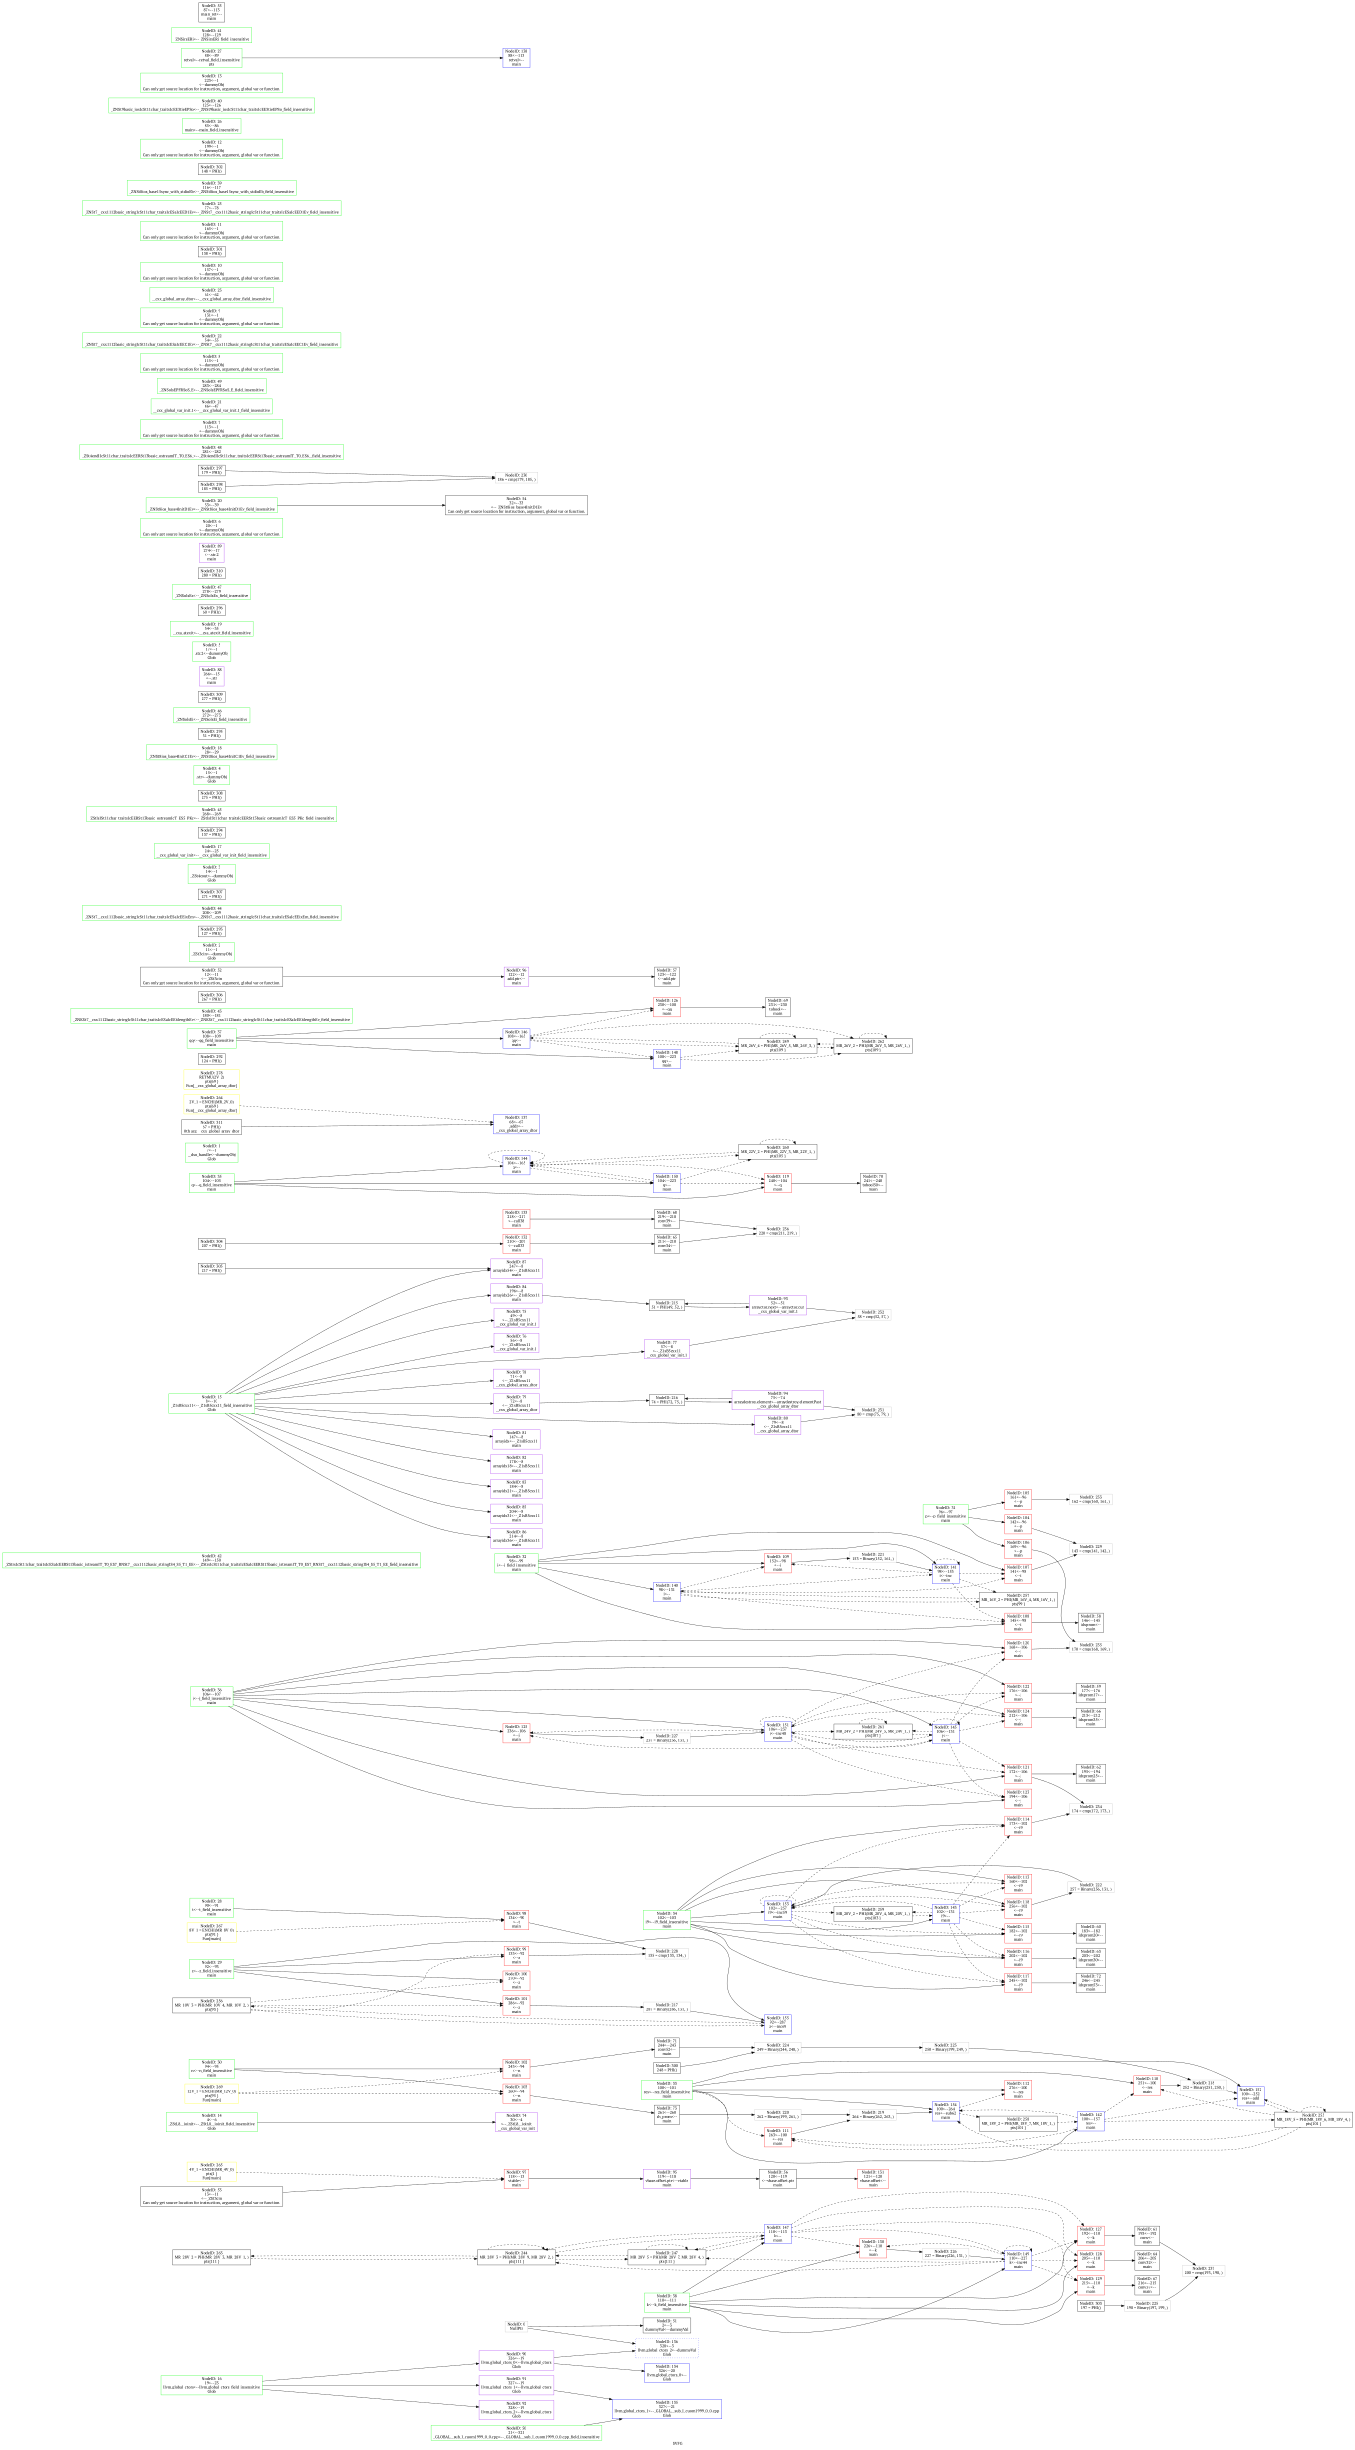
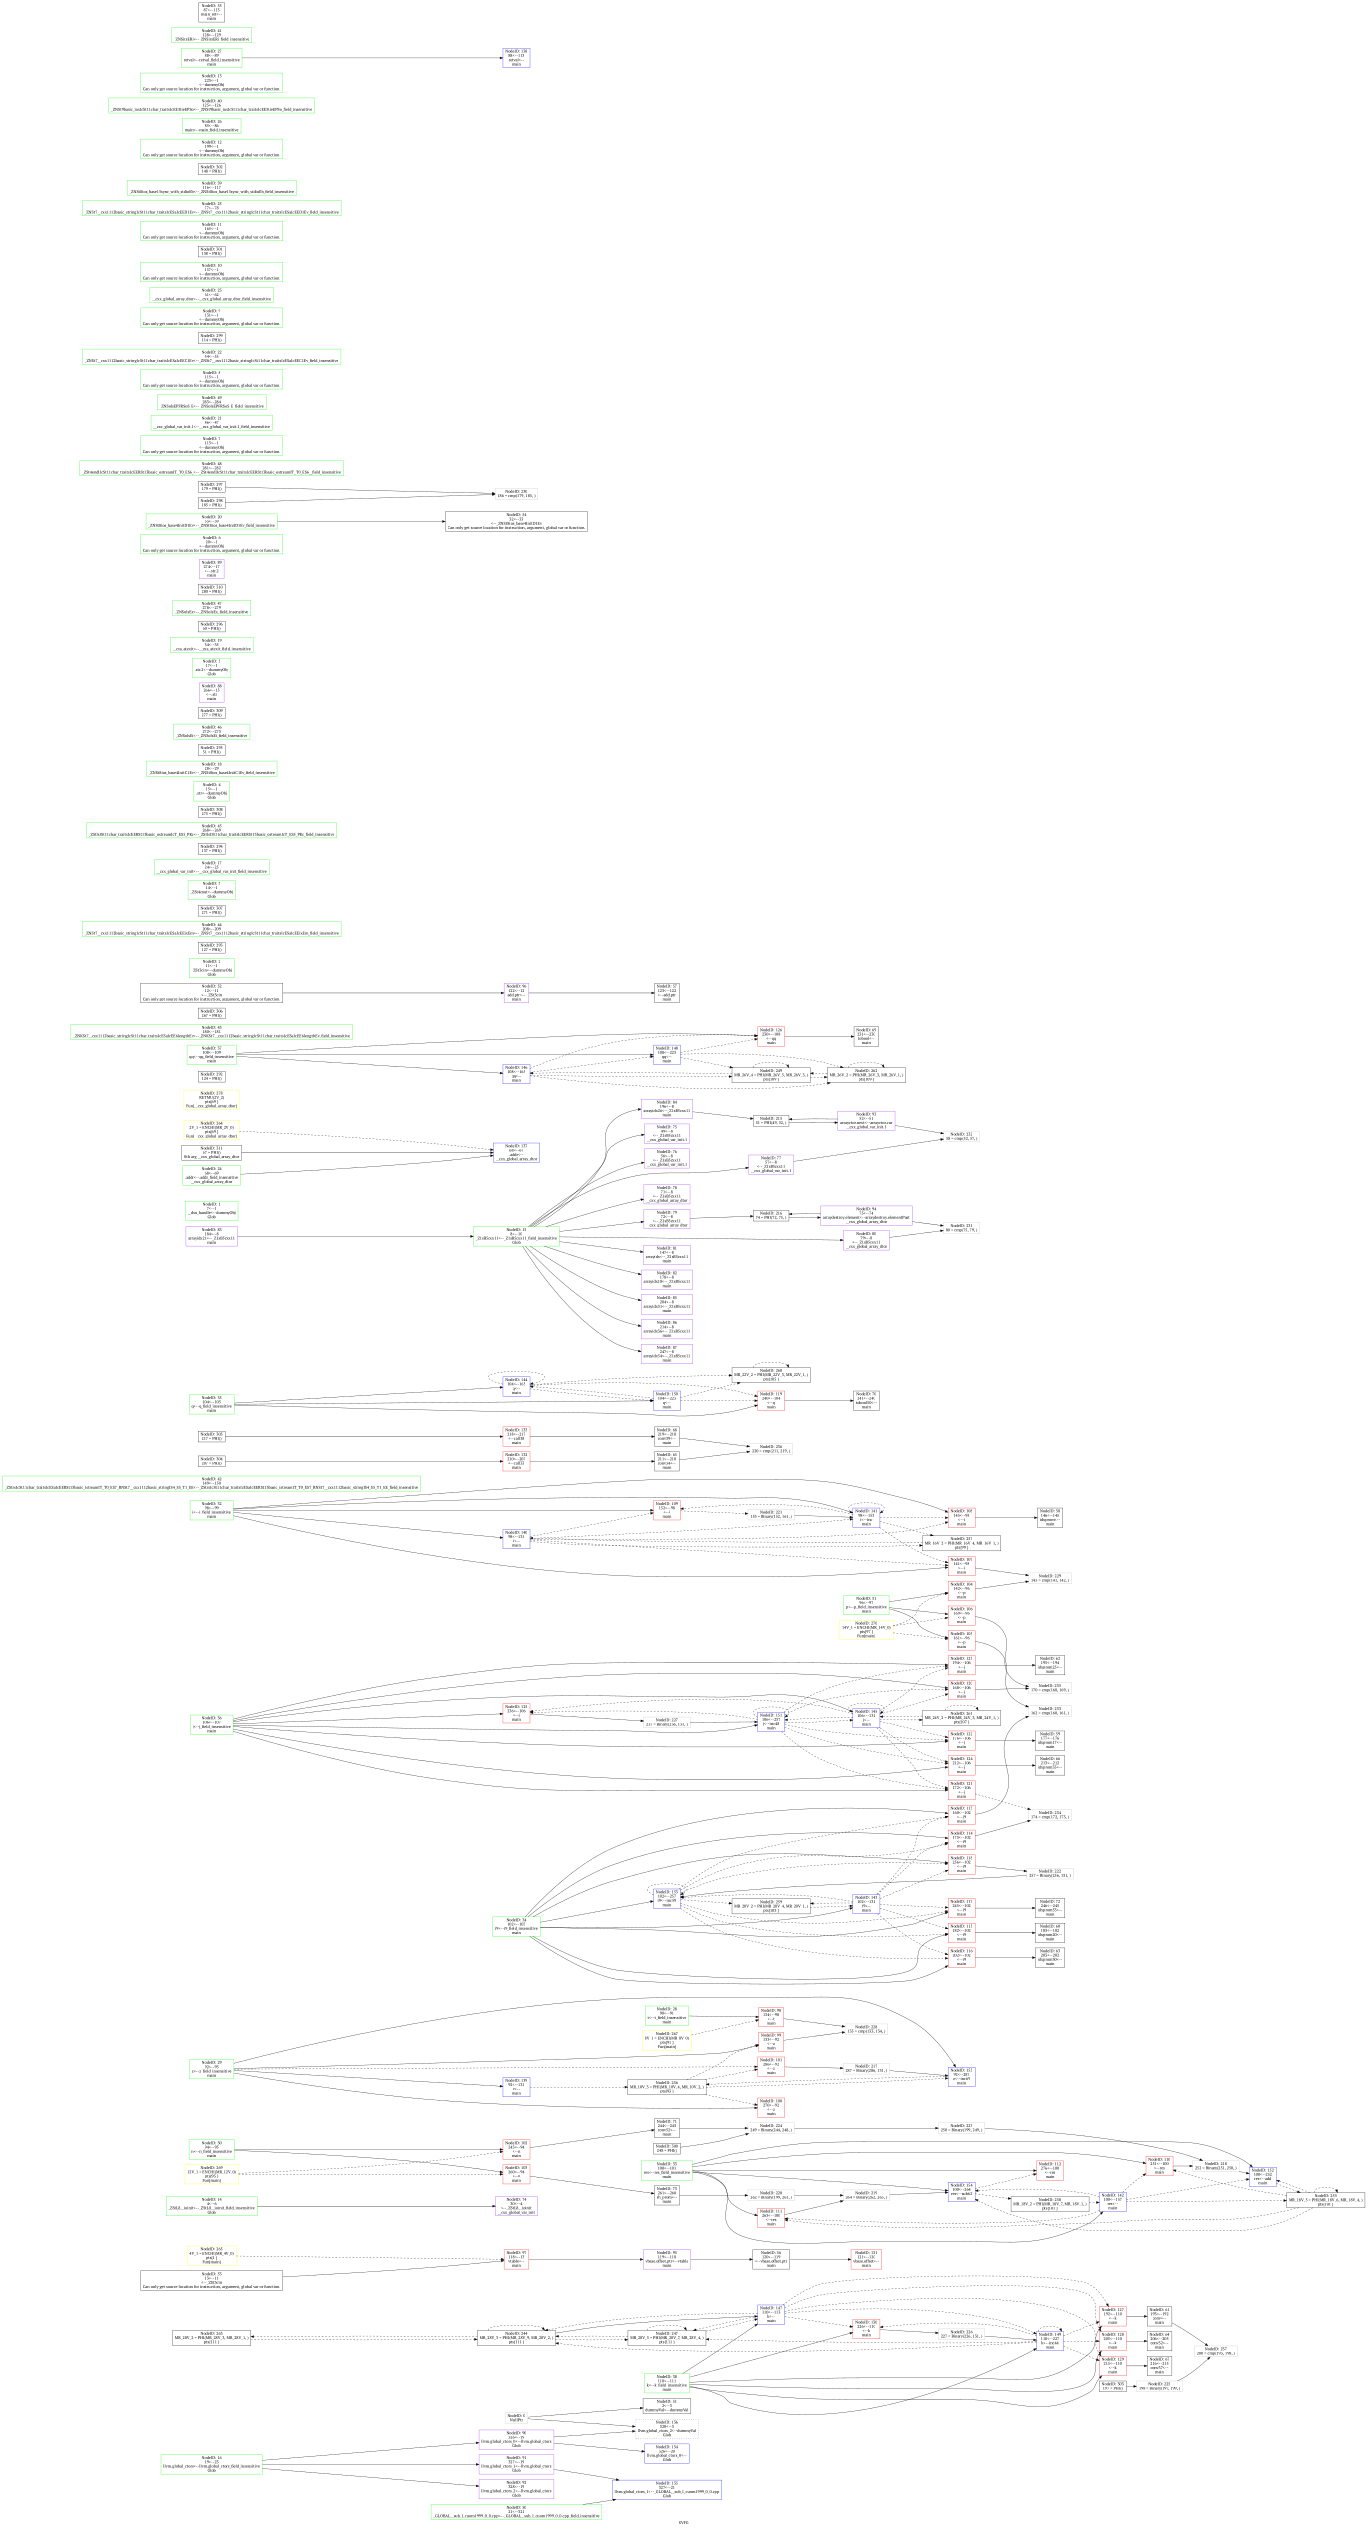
node "NodeID: 27": text "pts" -> "main"
node "NodeID: 299": added
edge "NodeID: 148" -> "NodeID: 126": added
edge "NodeID: 260" -> "NodeID: 144": removed
node "NodeID: 24": added
edge "NodeID: 305" -> "NodeID: 87": now "NodeID: 305" -> "NodeID: 133"
edge "NodeID: 15" -> "NodeID: 83": reversed
edge "NodeID: 109" -> "NodeID: 221": style solid -> dashed
node "NodeID: 270": added
edge "NodeID: 151" -> "NodeID: 261": removed
edge "NodeID: 113" -> "NodeID: 233": added
edge "NodeID: 121" -> "NodeID: 62": now "NodeID: 123" -> "NodeID: 62"
edge "NodeID: 121" -> "NodeID: 234": style solid -> dashed
edge "NodeID: 29" -> "NodeID: 101": style solid -> dashed
node "NodeID: 139": added
edge "NodeID: 33" -> "NodeID: 111": style dashed -> solid
edge "NodeID: 244" -> "NodeID: 147": style dashed -> solid
